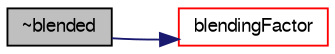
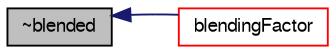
edge "~blended" -> "blendingFactor": reversed
